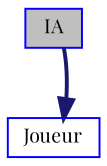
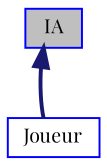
edge "IA" -> "Joueur": reversed
